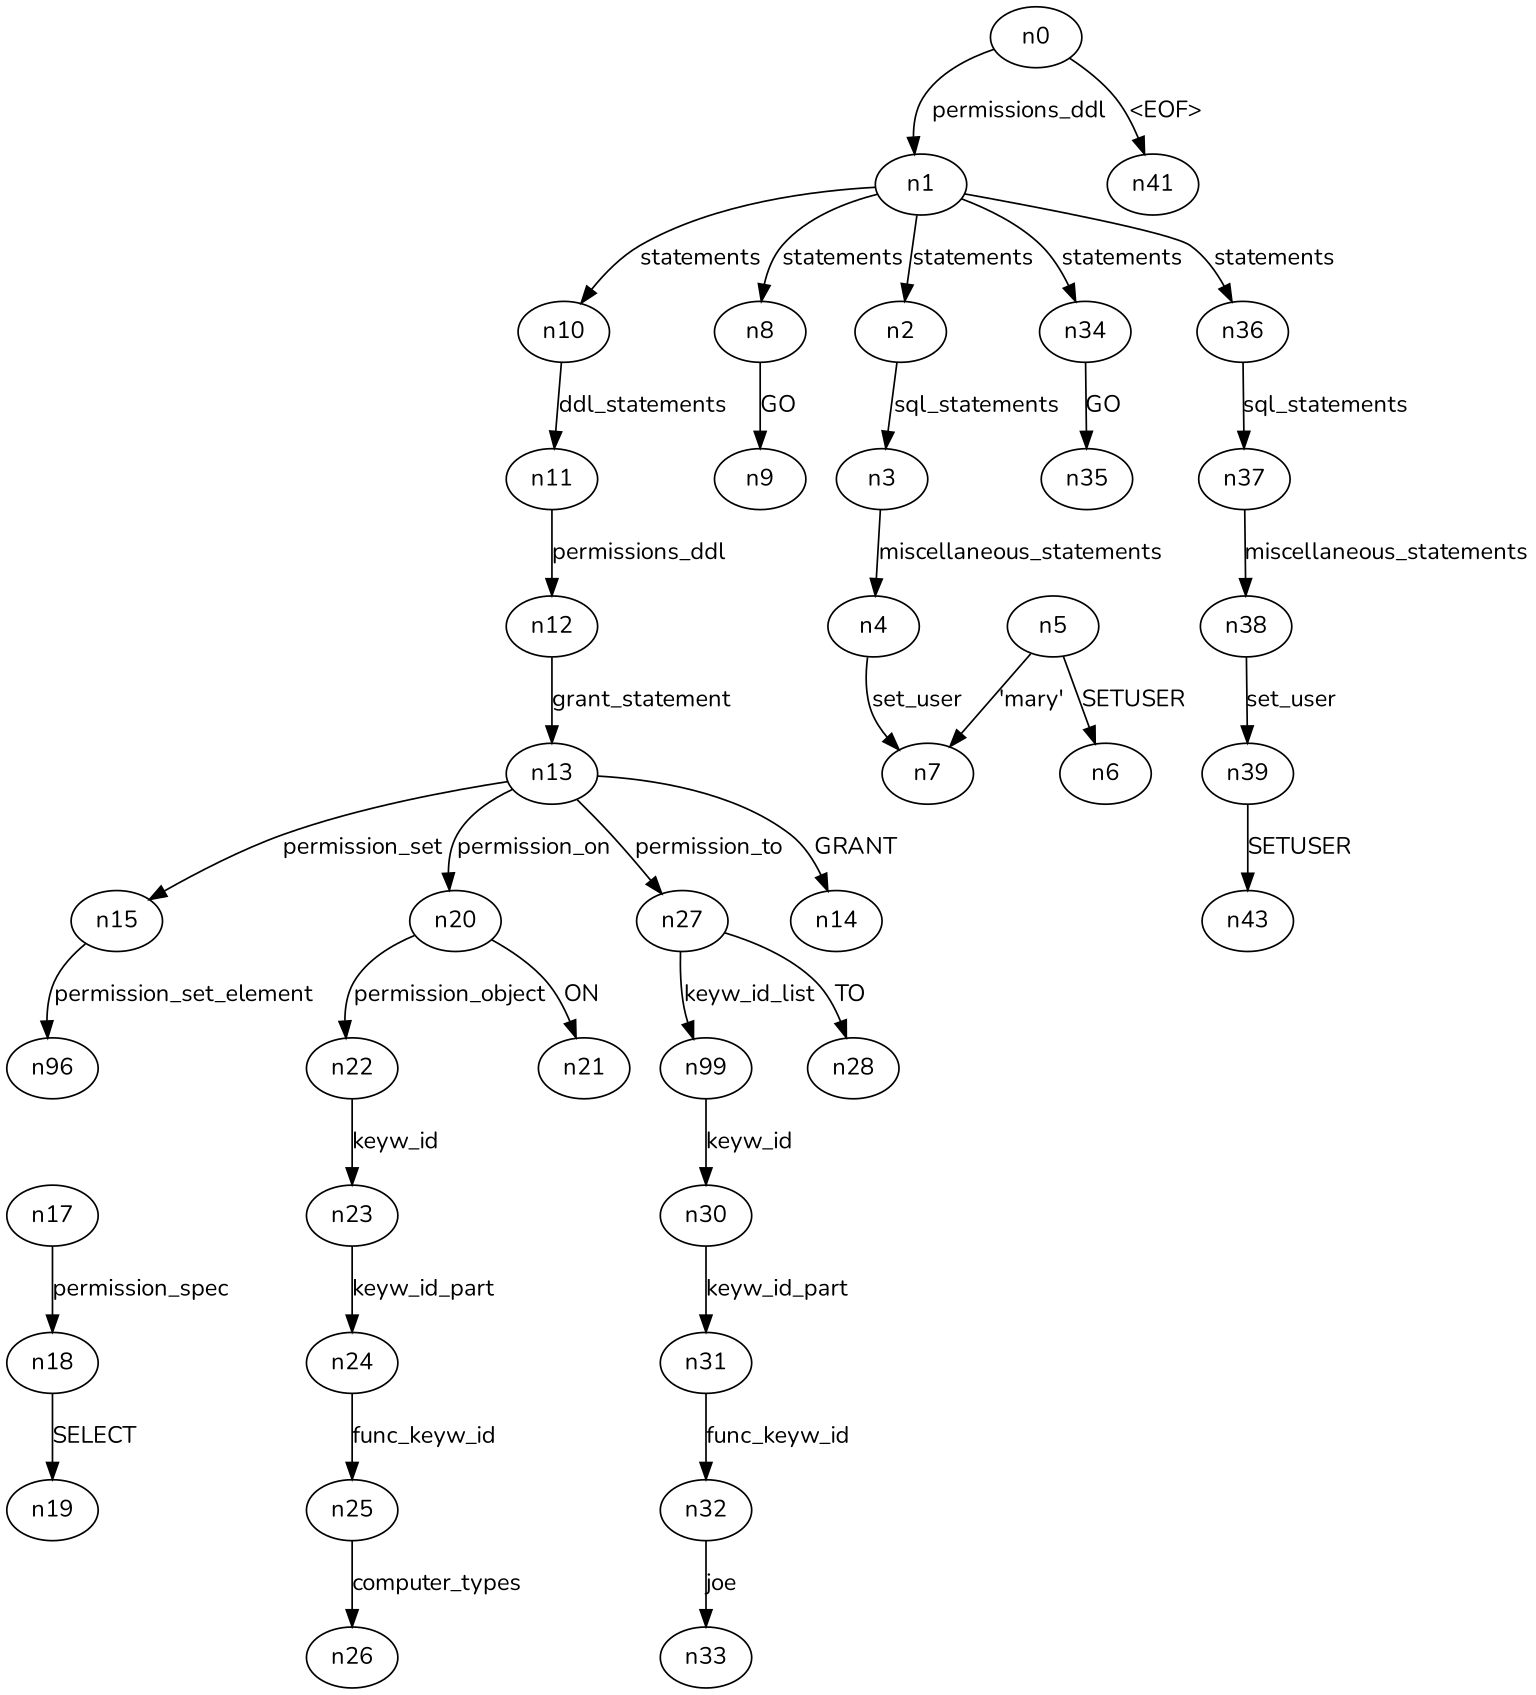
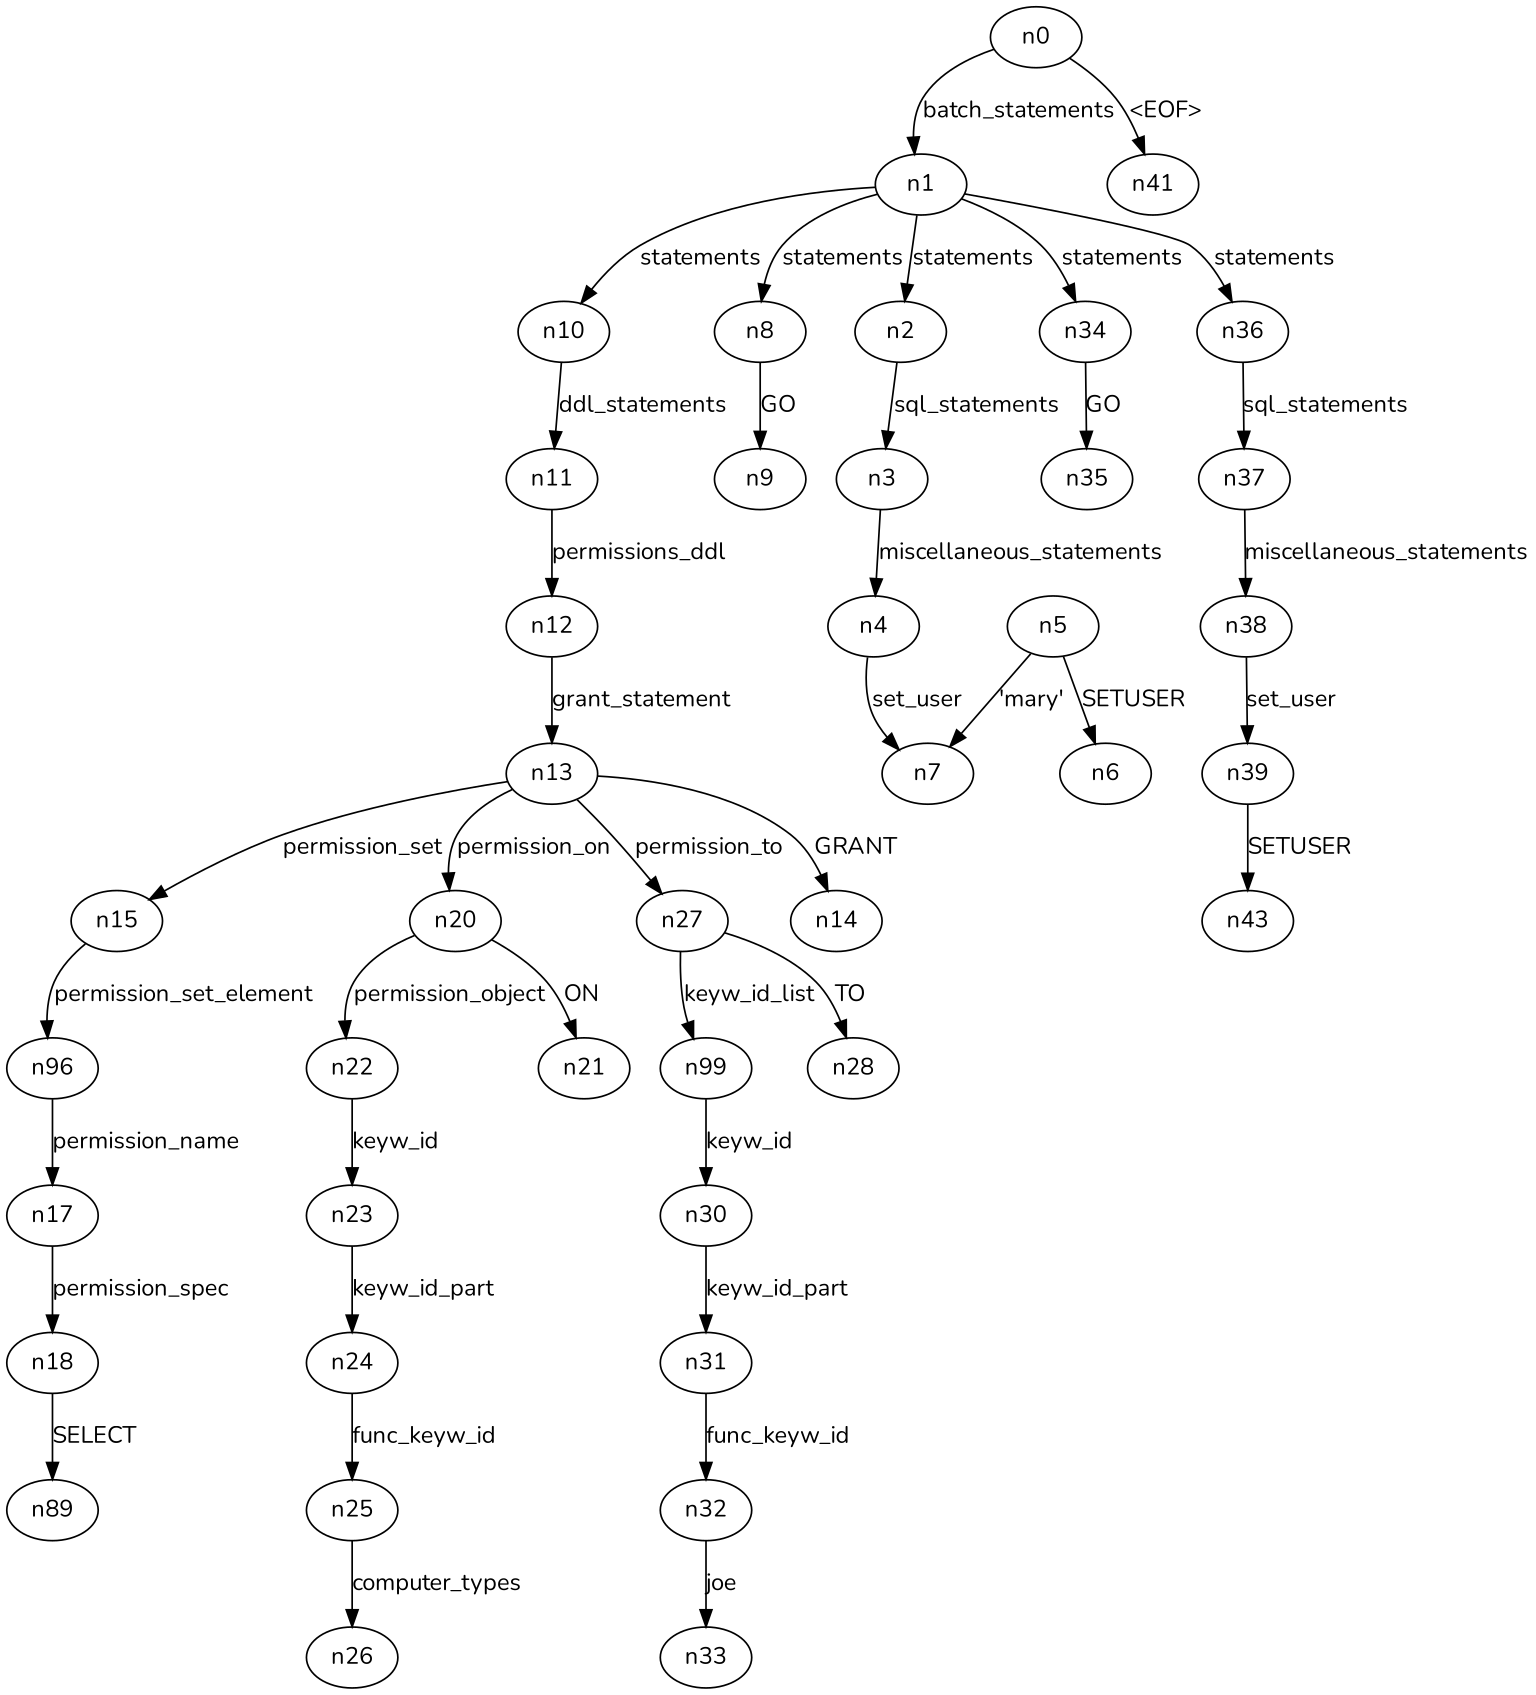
edge "n0" -> "n1": label "permissions_ddl" -> "batch_statements"
edge "n96" -> "n17": added, label "permission_name"
node "n19": label "n19" -> "n89"
